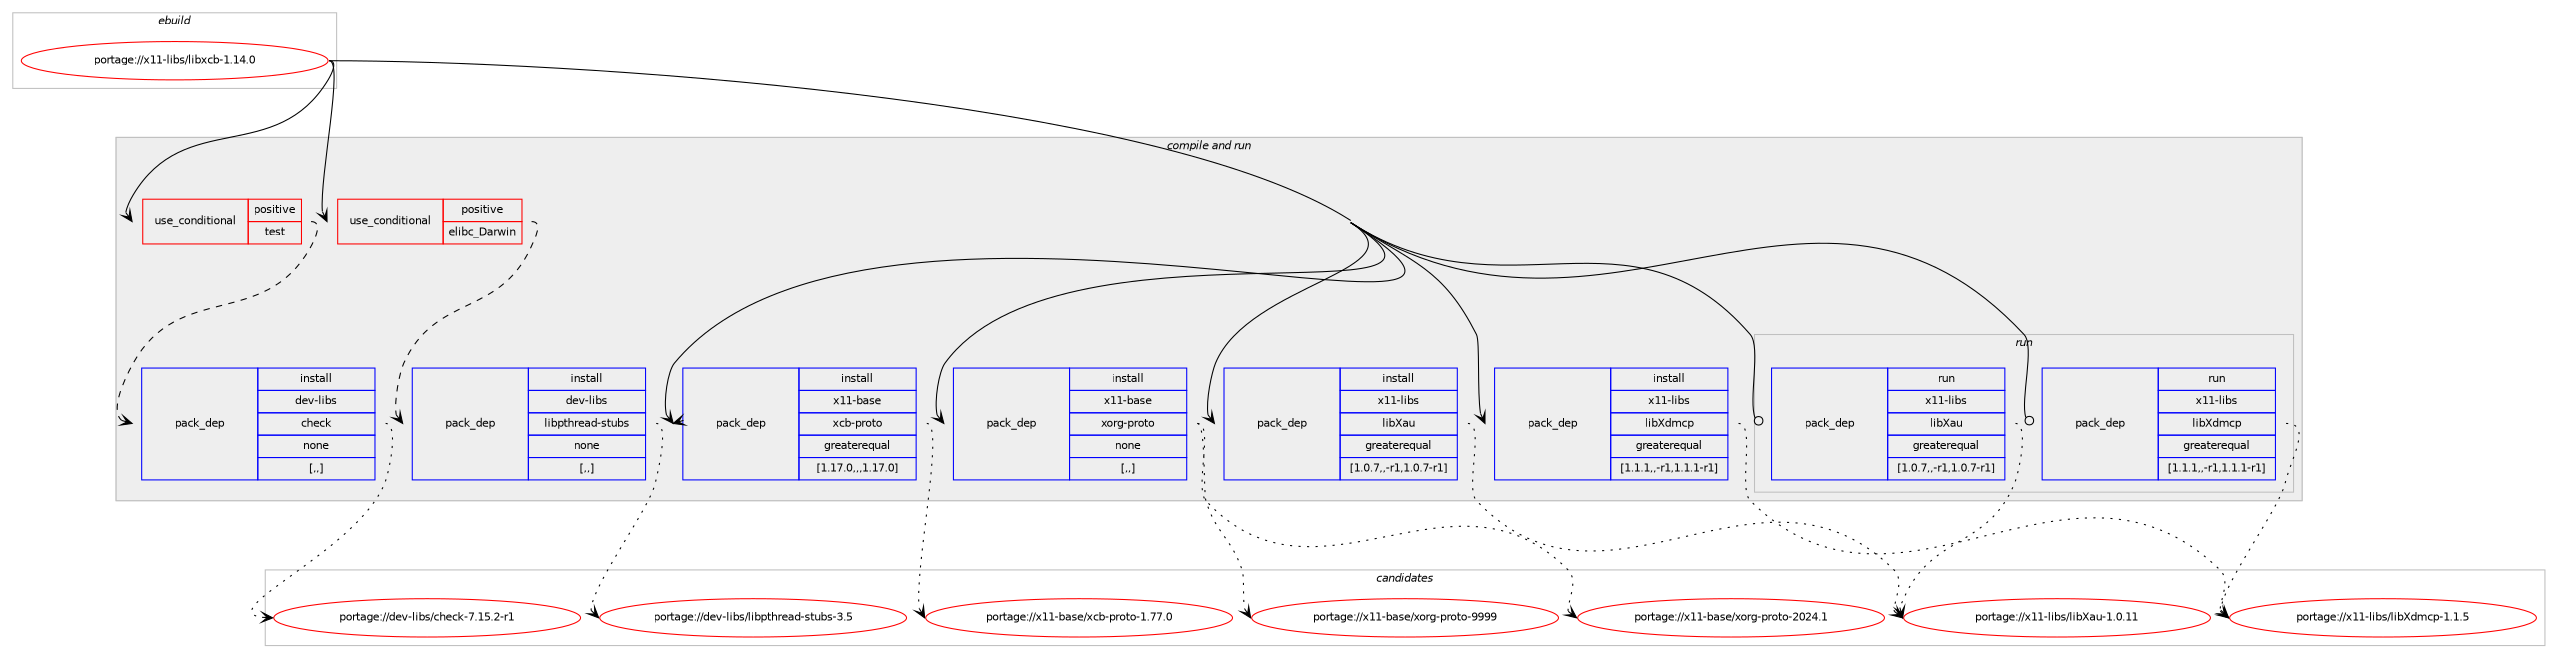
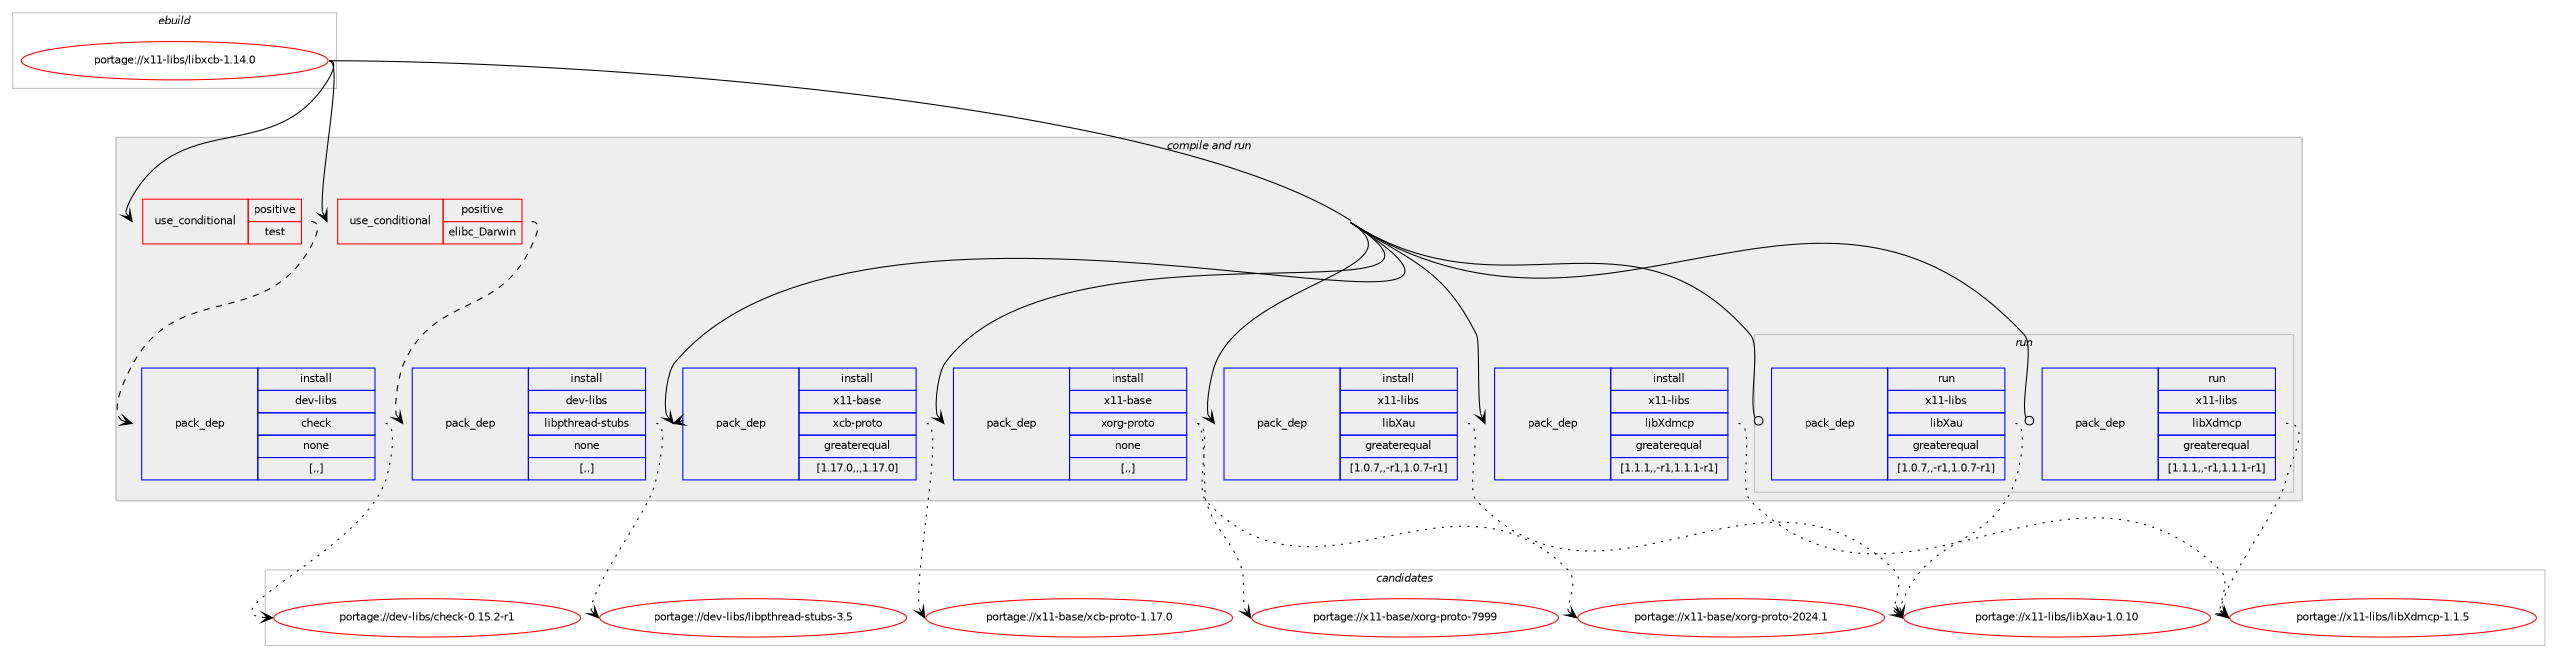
node "portage://dev-libs/check-7.15.2-r1": label "portage://dev-libs/check-7.15.2-r1" -> "portage://dev-libs/check-0.15.2-r1"
node "portage://x11-base/xcb-proto-1.77.0": label "portage://x11-base/xcb-proto-1.77.0" -> "portage://x11-base/xcb-proto-1.17.0"
node "portage://x11-base/xorg-proto-9999": label "portage://x11-base/xorg-proto-9999" -> "portage://x11-base/xorg-proto-7999"
node "portage://x11-libs/libXau-1.0.11": label "portage://x11-libs/libXau-1.0.11" -> "portage://x11-libs/libXau-1.0.10"
